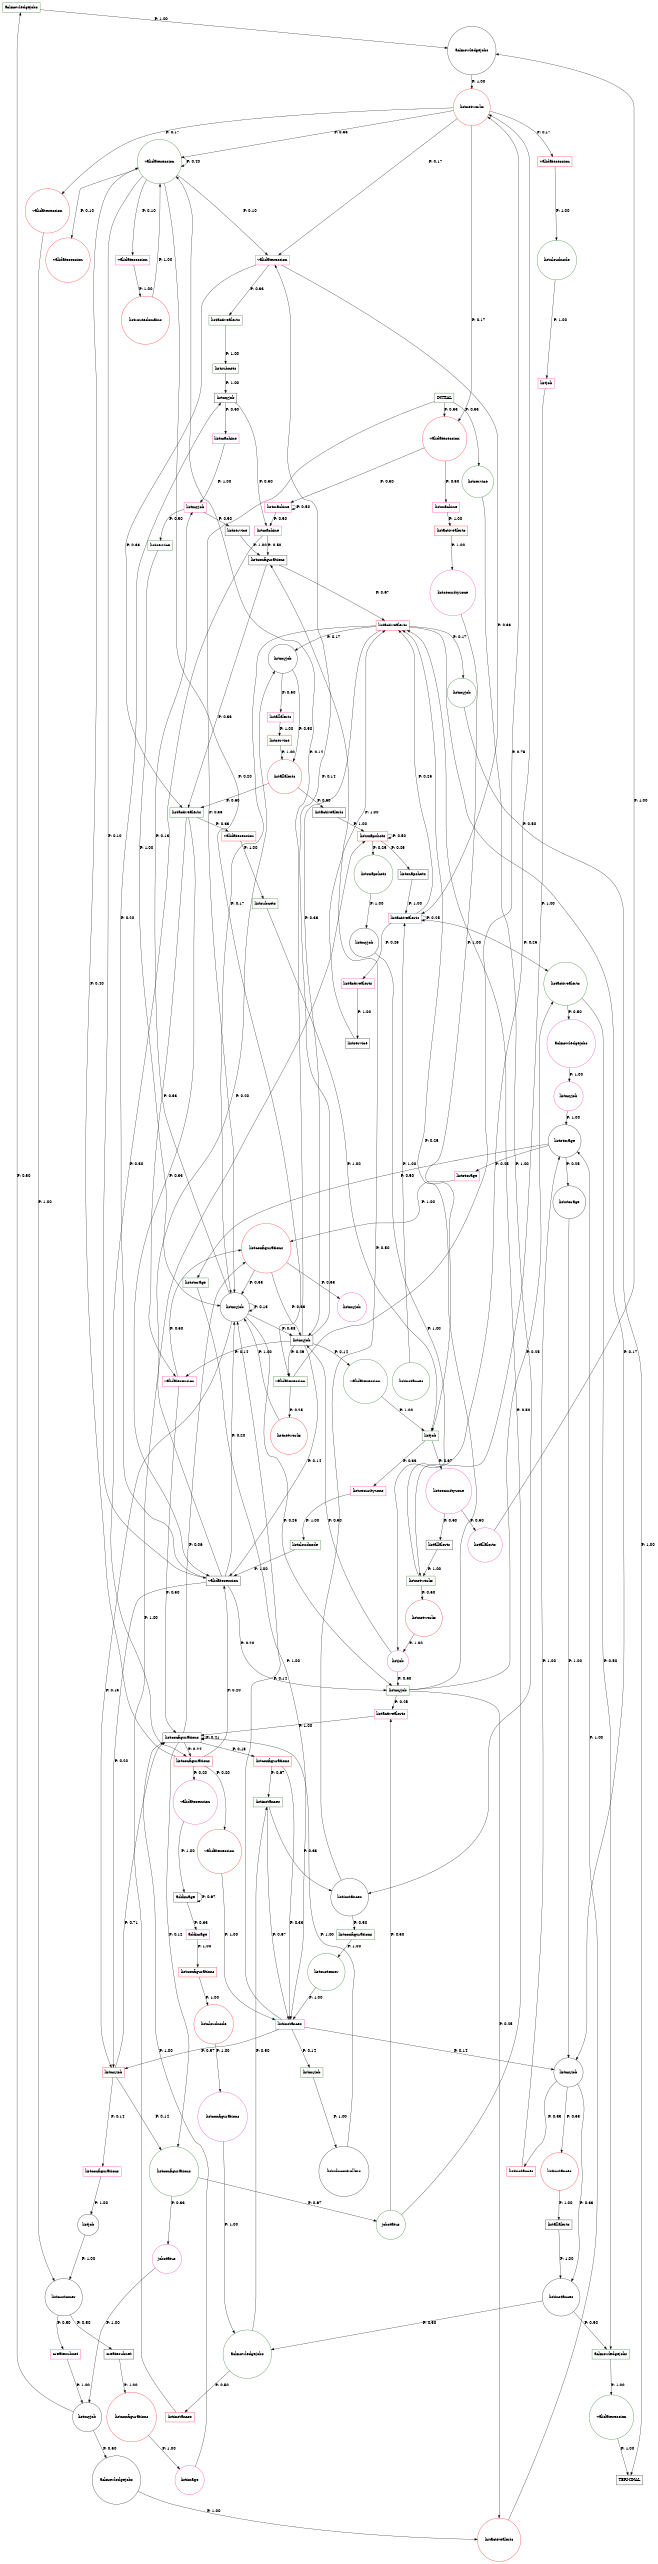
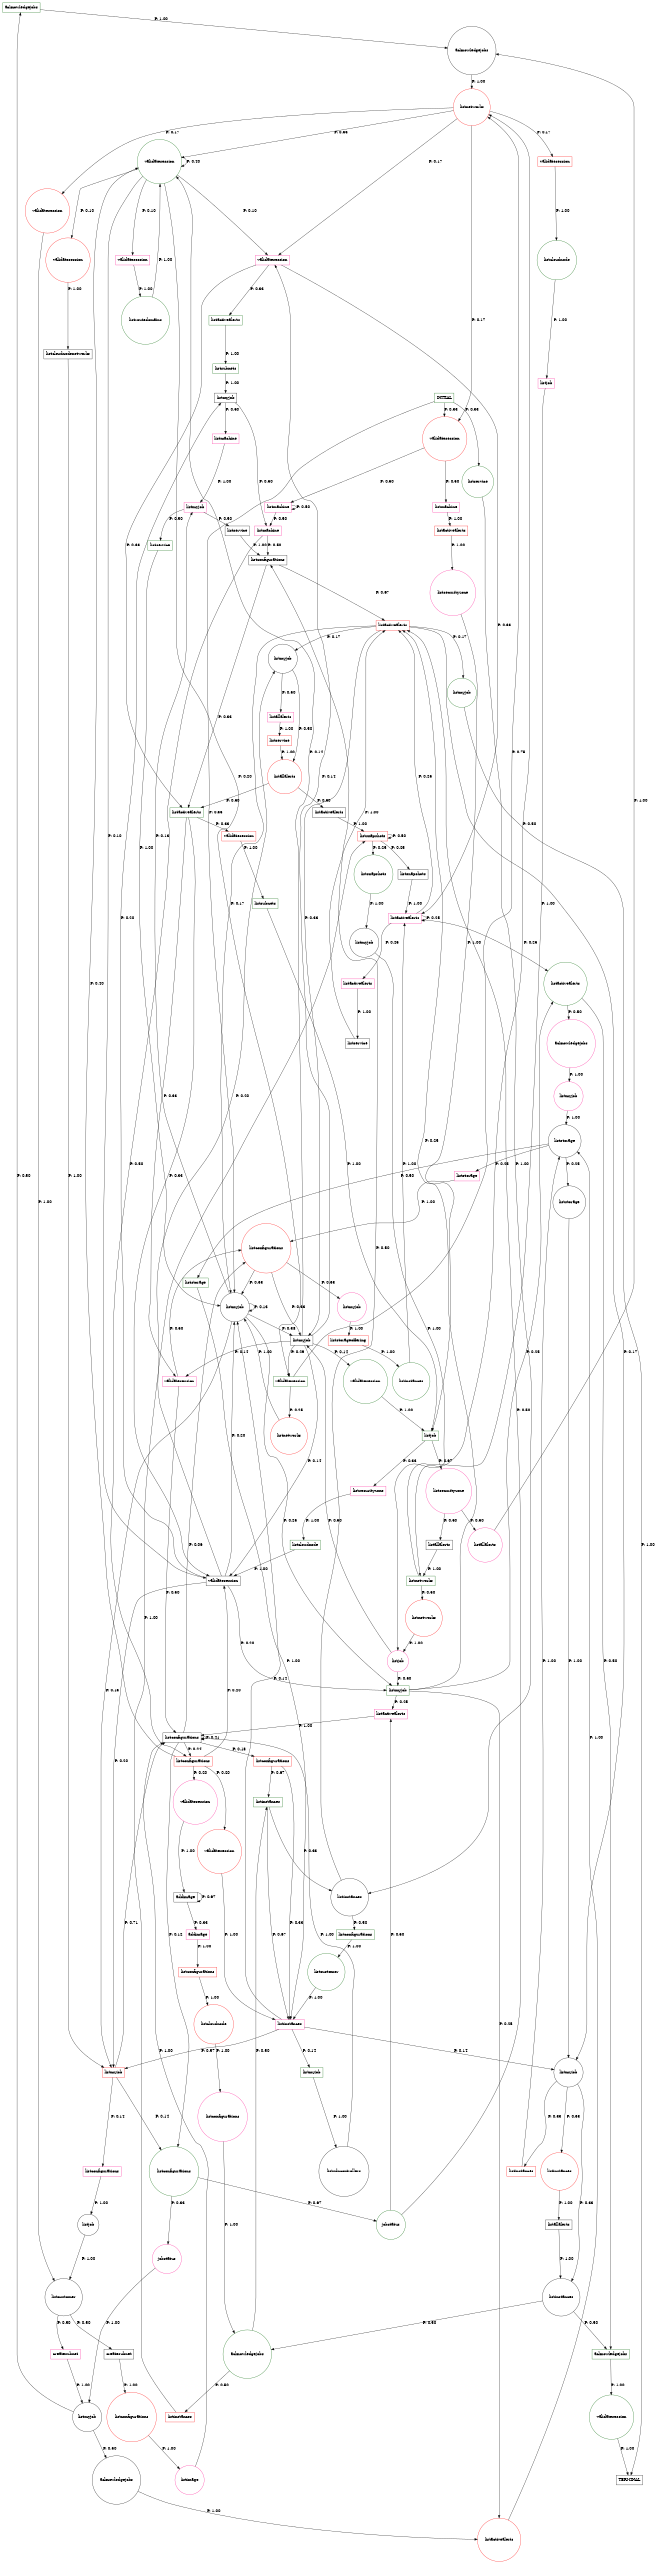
node "listroutedomains": color red -> darkgreen
node "listcloudnodenetworks": added
node "liststorageoffering": added
